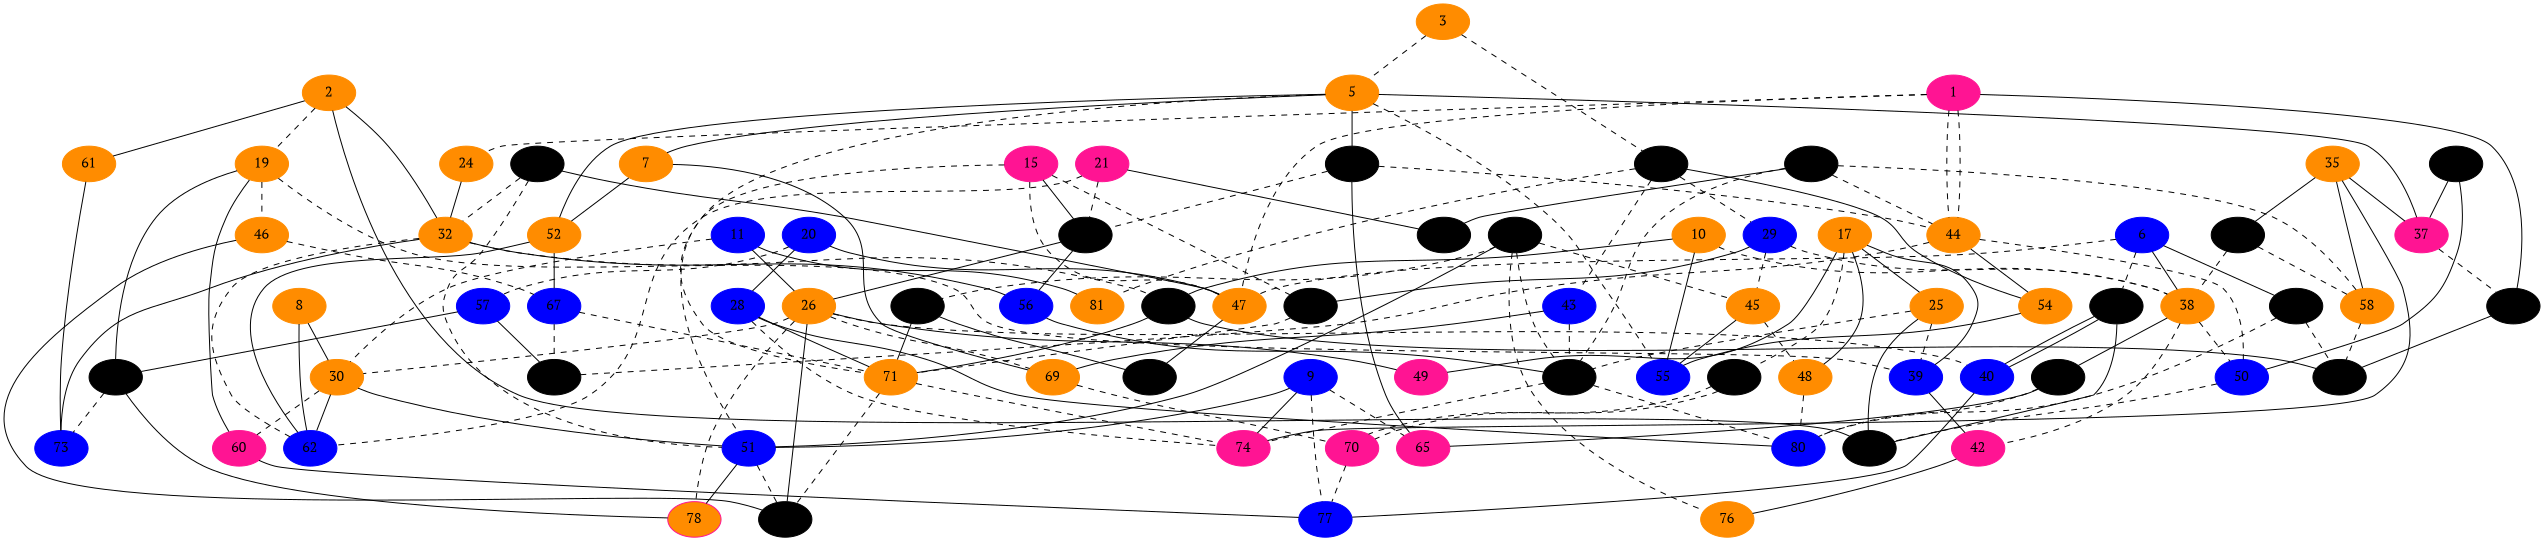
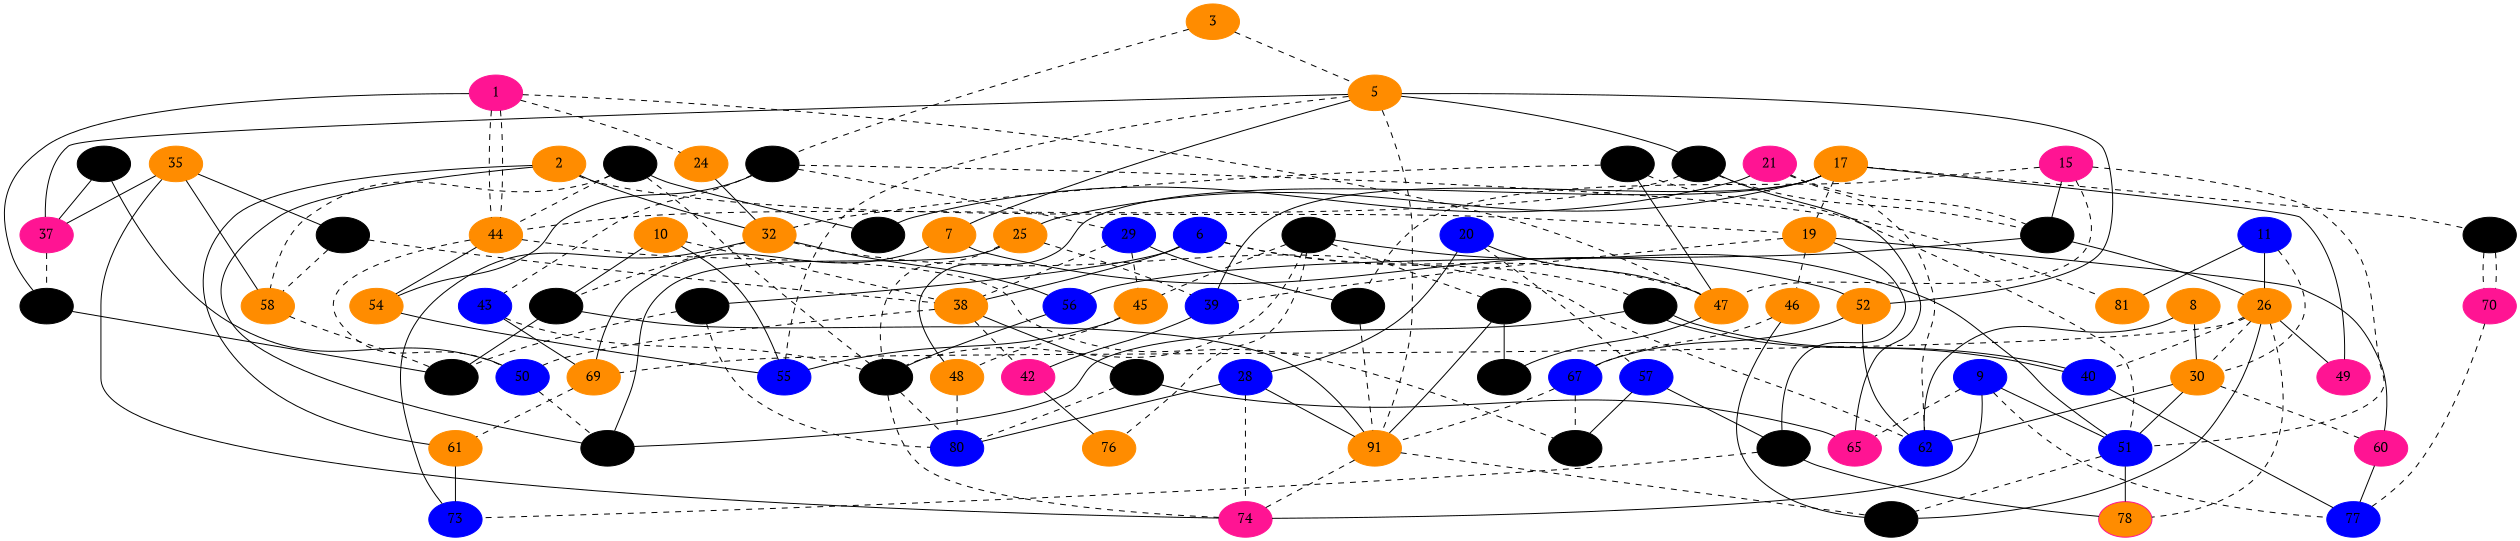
edge "17" -- "19": added
node "71": label "71" -> "91"
edge "69" -- "70": now "69" -- "61"
